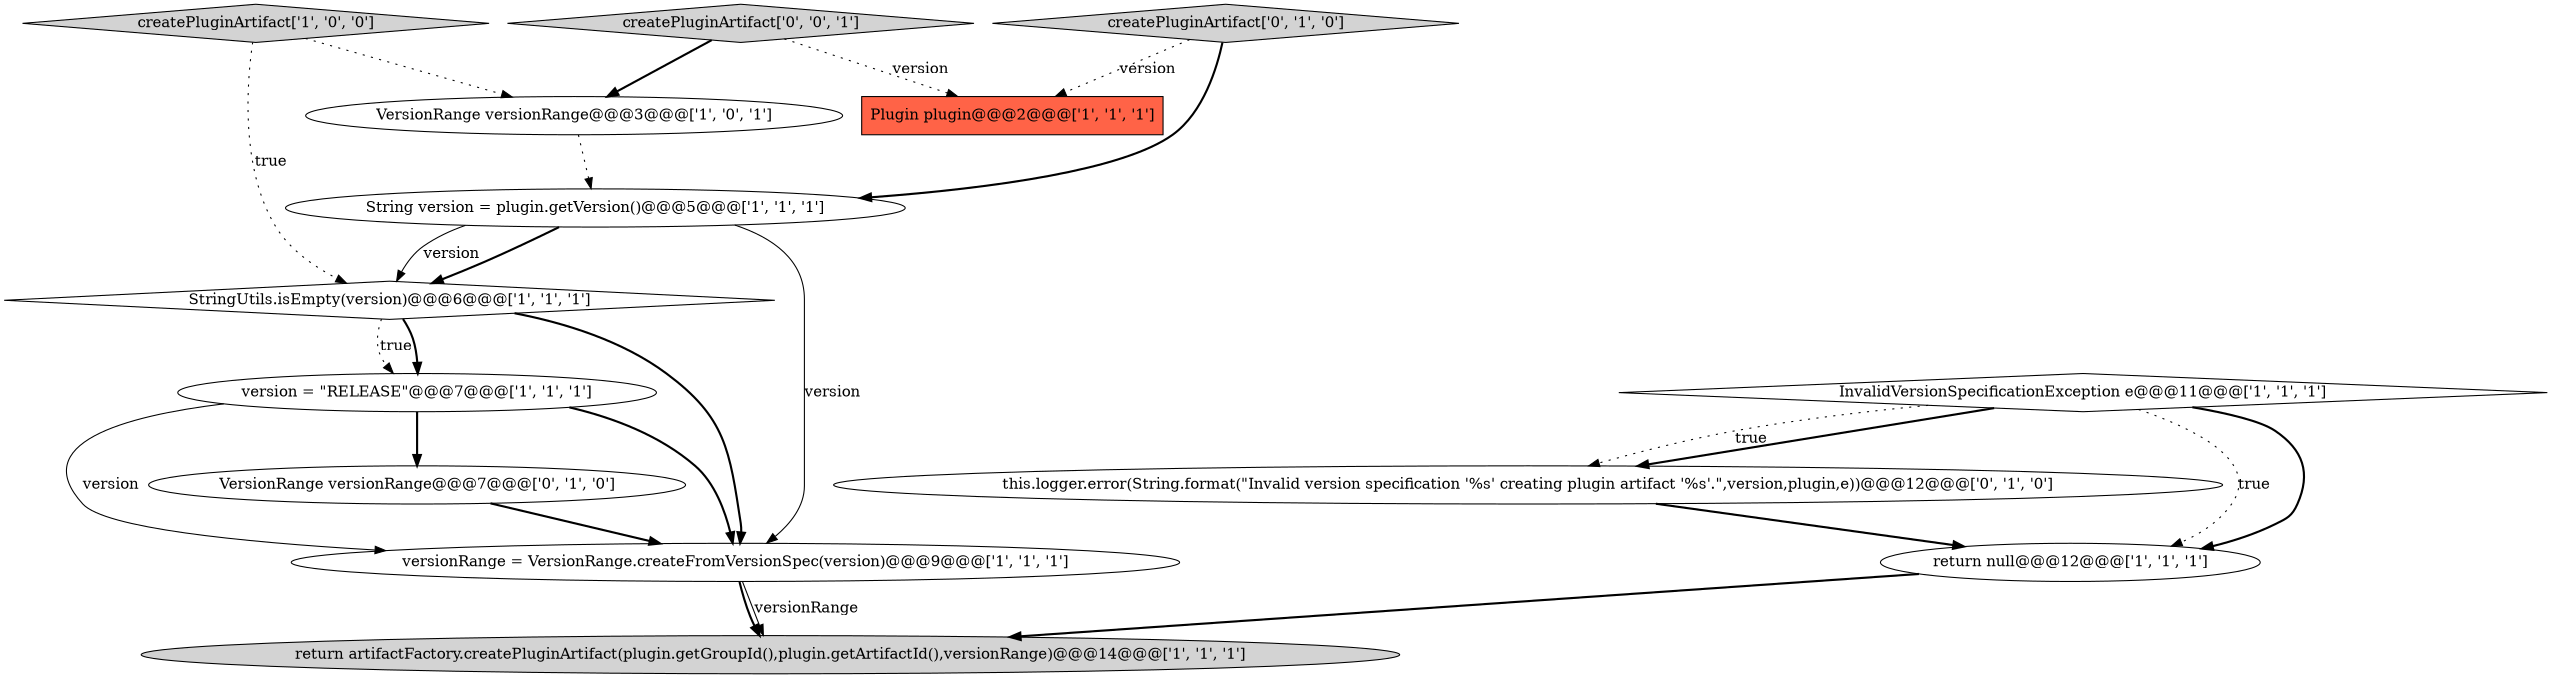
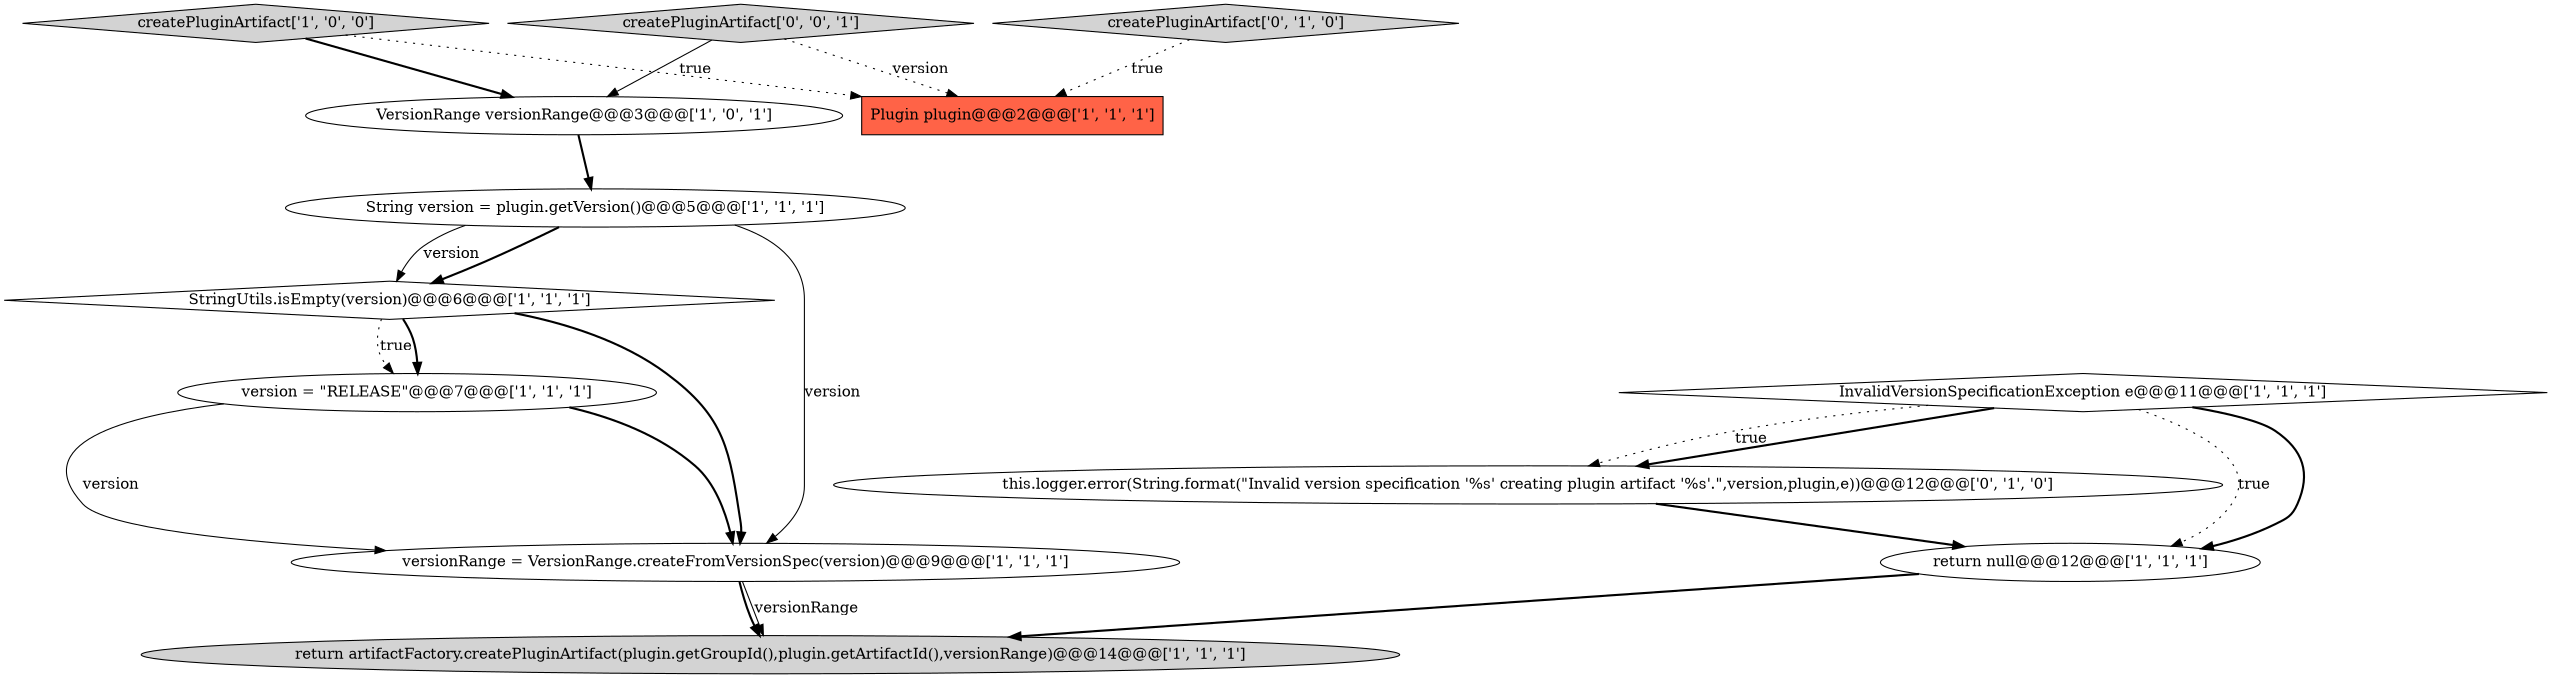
edge "createPluginArtifact['1', '0', '0']" -> "VersionRange versionRange@@@3@@@['1', '0', '1']": style dotted -> bold
edge "createPluginArtifact['0', '0', '1']" -> "VersionRange versionRange@@@3@@@['1', '0', '1']": style bold -> solid
edge "createPluginArtifact['0', '1', '0']" -> "Plugin plugin@@@2@@@['1', '1', '1']": label "version" -> "true"
edge "VersionRange versionRange@@@3@@@['1', '0', '1']" -> "String version = plugin.getVersion()@@@5@@@['1', '1', '1']": style dotted -> bold
edge "createPluginArtifact['0', '1', '0']" -> "String version = plugin.getVersion()@@@5@@@['1', '1', '1']": removed
edge "createPluginArtifact['1', '0', '0']" -> "StringUtils.isEmpty(version)@@@6@@@['1', '1', '1']": now "createPluginArtifact['1', '0', '0']" -> "Plugin plugin@@@2@@@['1', '1', '1']"
node "VersionRange versionRange@@@7@@@['0', '1', '0']": removed
